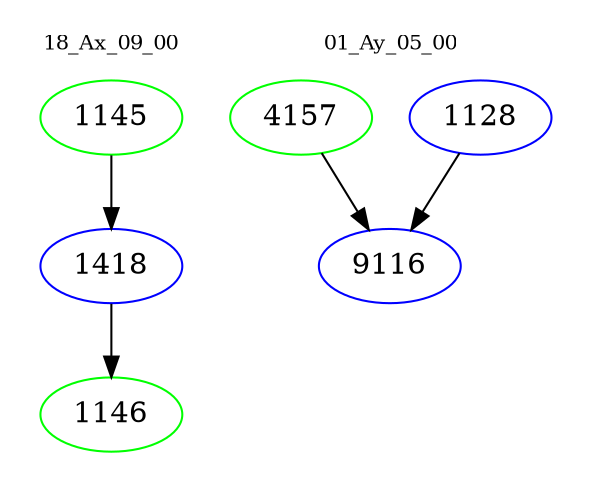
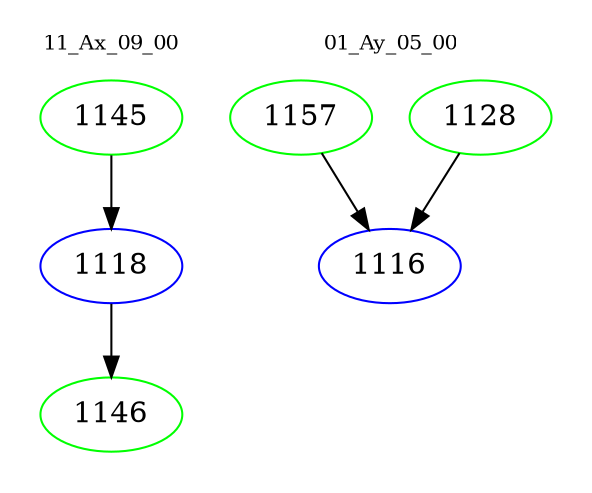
cluster "18_Ax_09_00": label "18_Ax_09_00" -> "11_Ax_09_00"
node "4157": label "4157" -> "1157"
node "1128": color blue -> green
node "1418": label "1418" -> "1118"
node "9116": label "9116" -> "1116"
